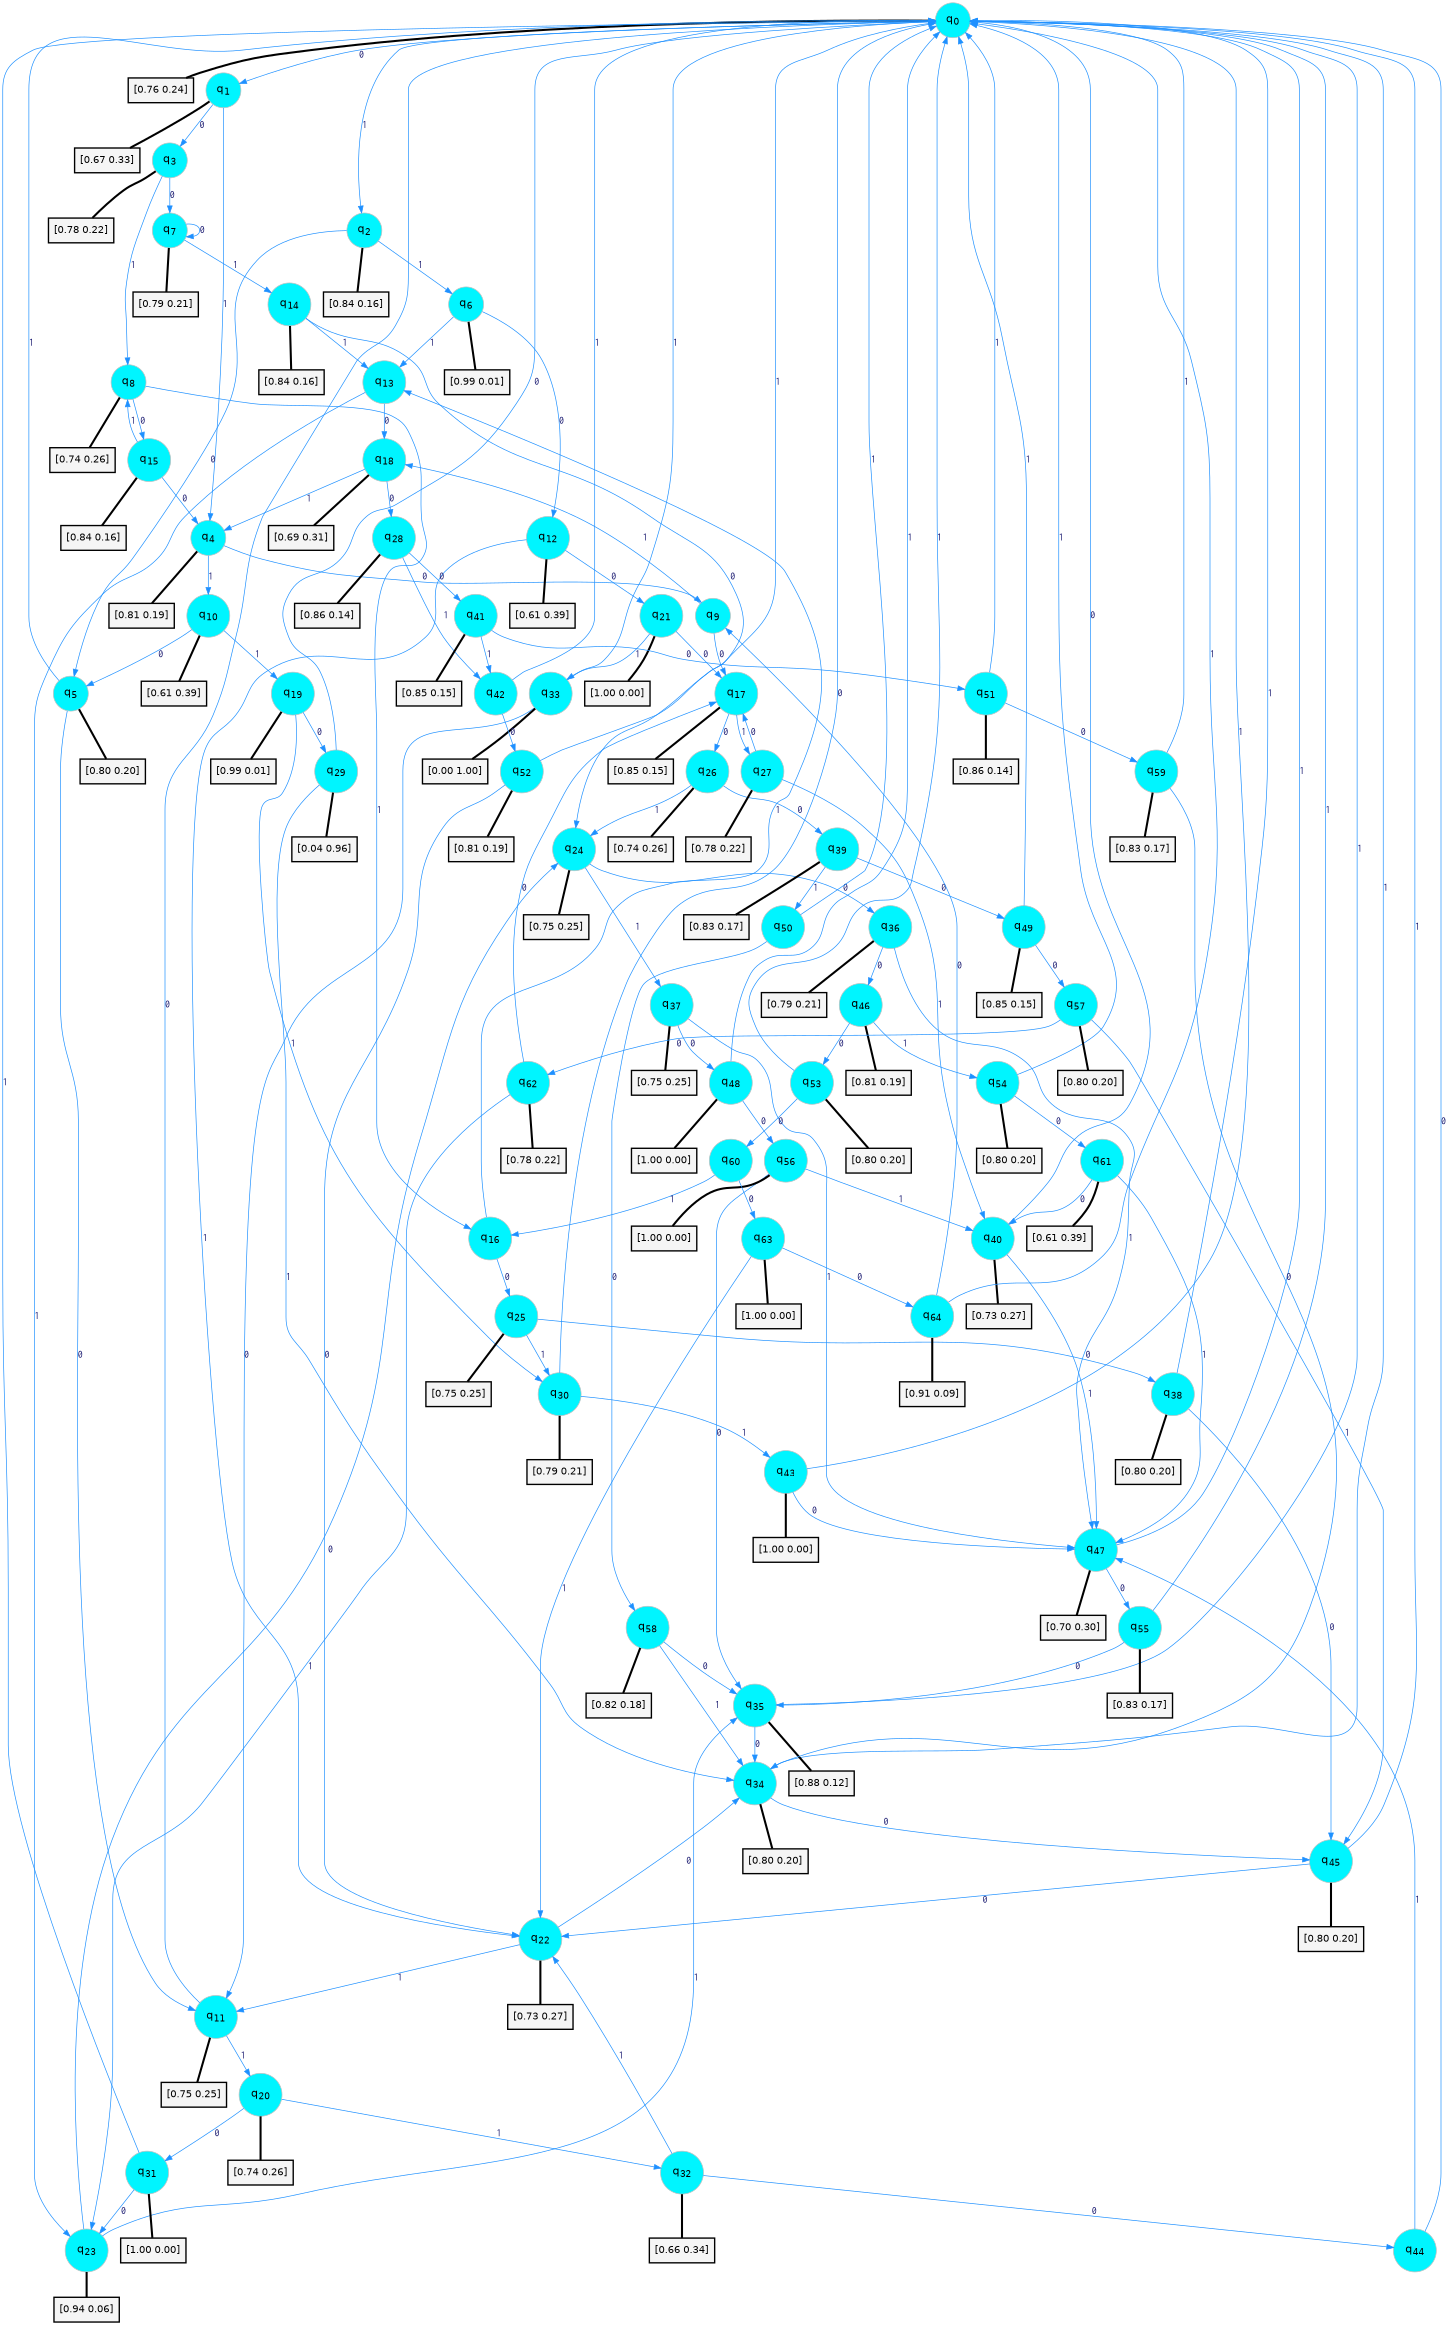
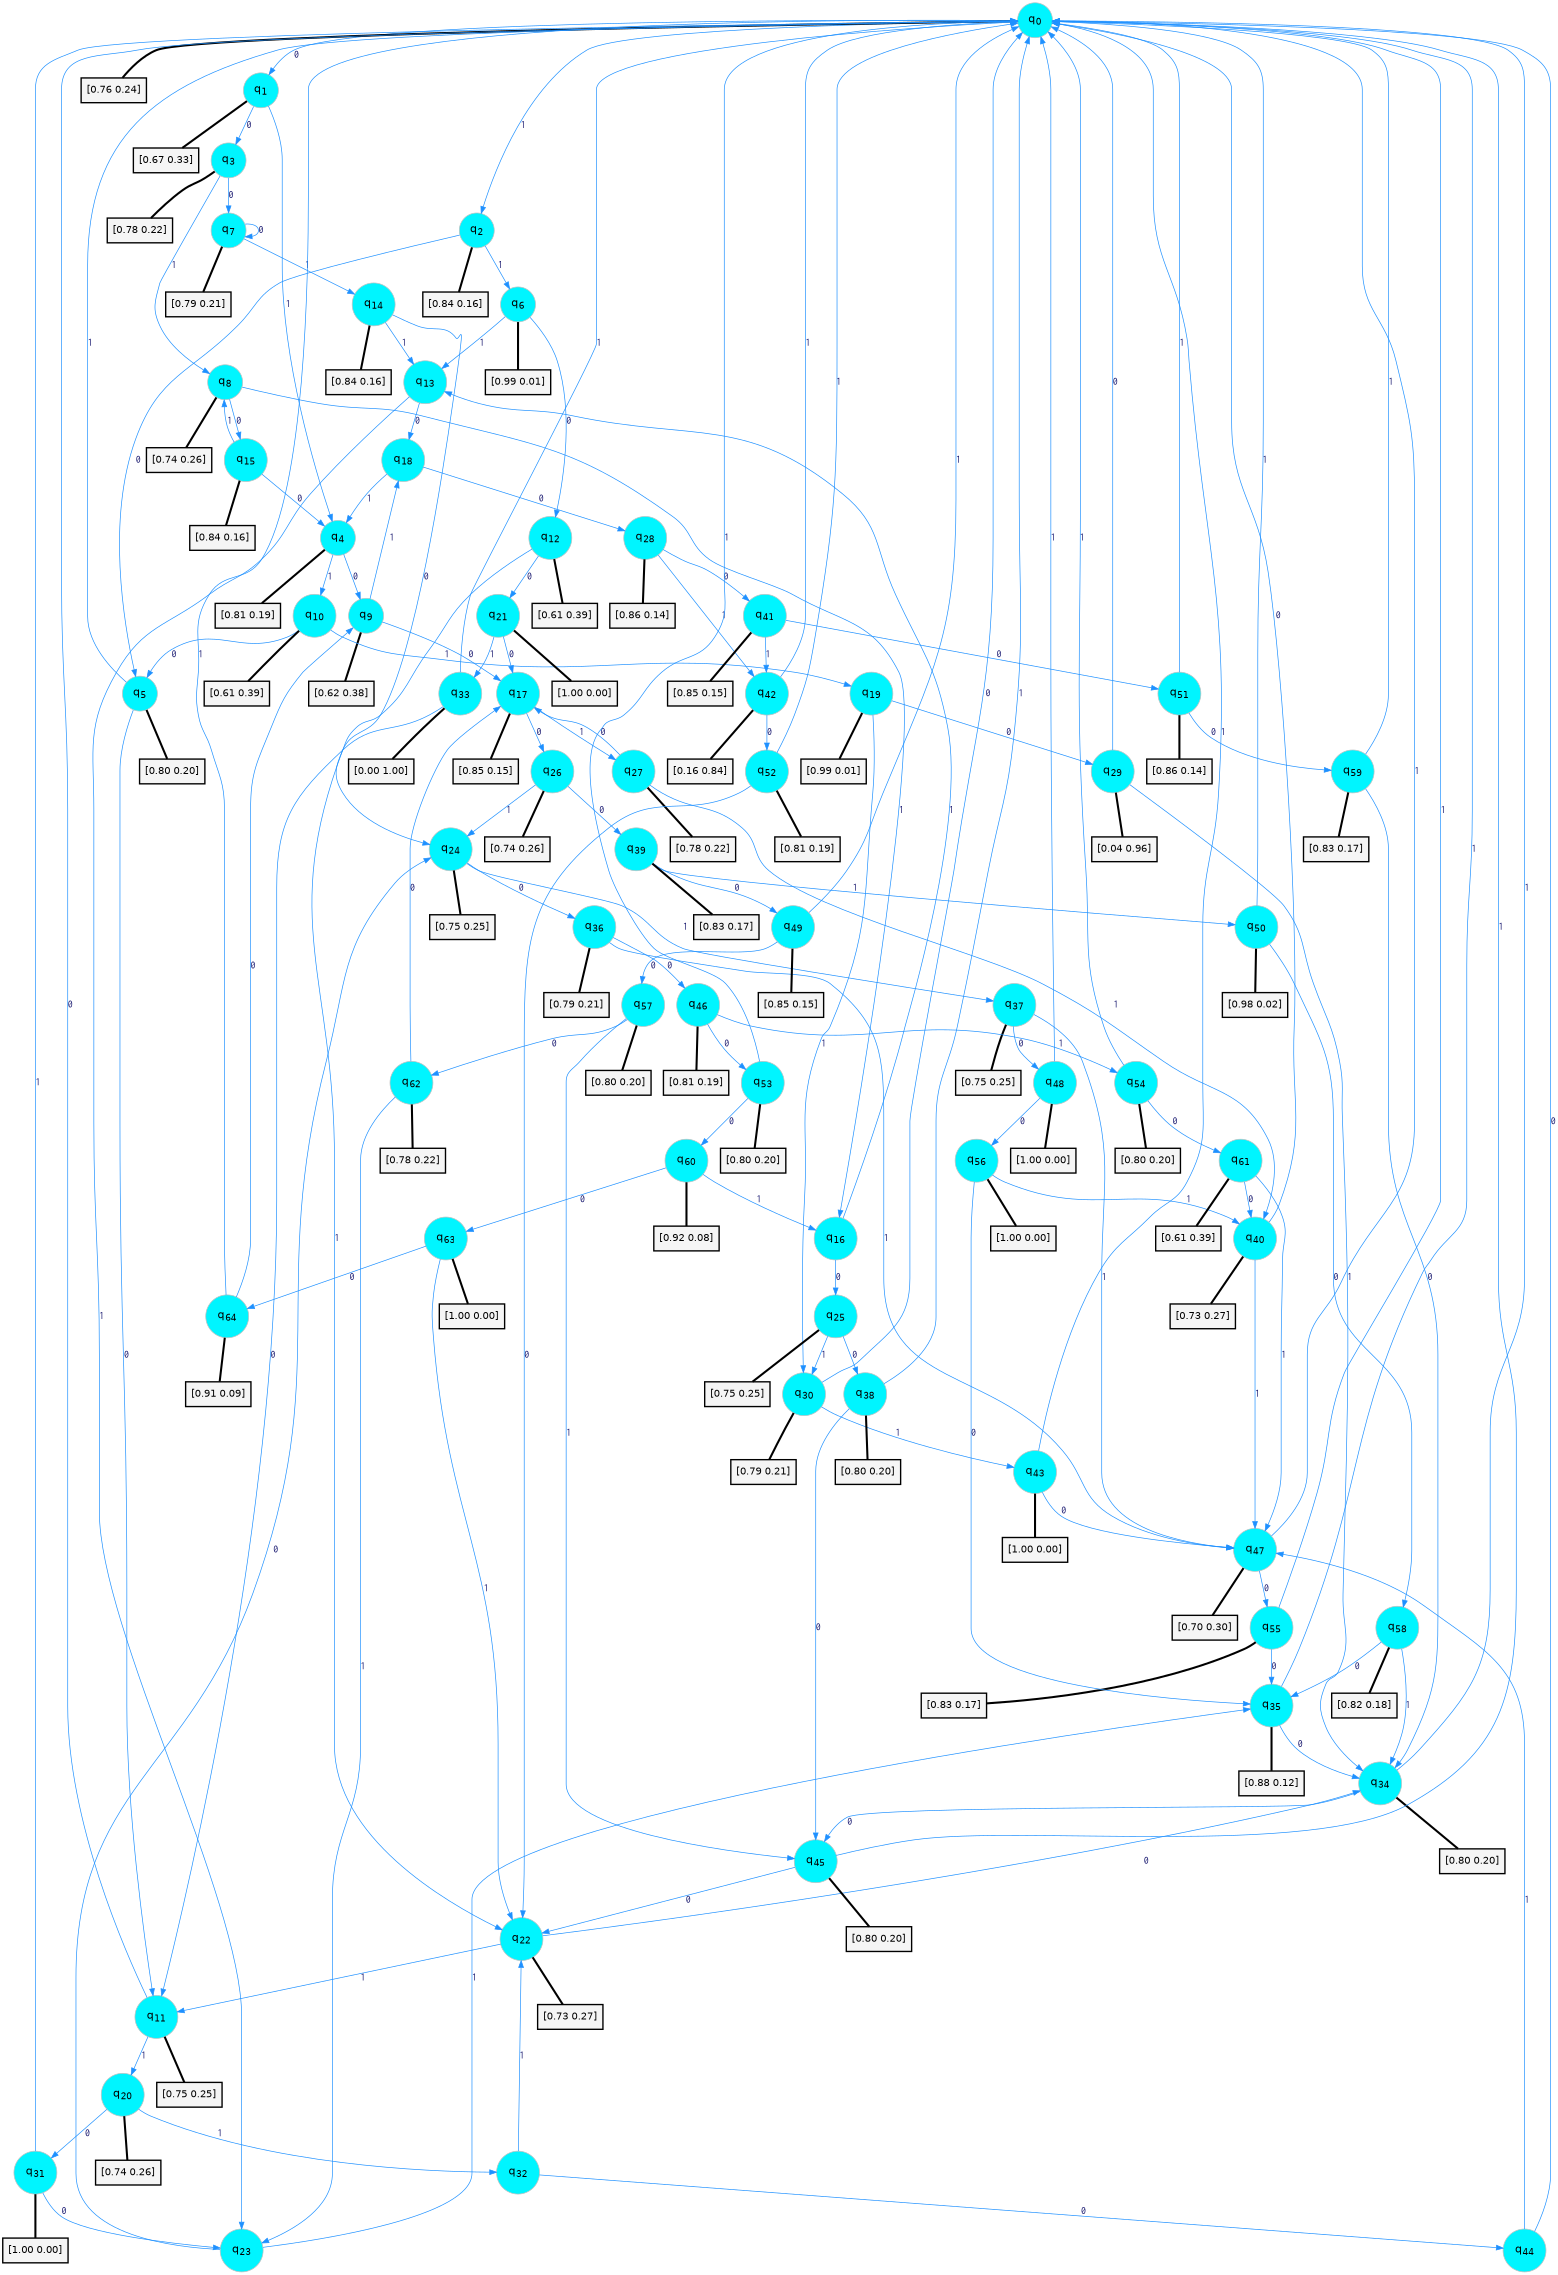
node "[0.69 0.31]": removed
node "[0.62 0.38]": added
node "[0.16 0.84]": added
node "[0.98 0.02]": added
node "[0.92 0.08]": added
node "[0.66 0.34]": removed
node "[0.94 0.06]": removed
